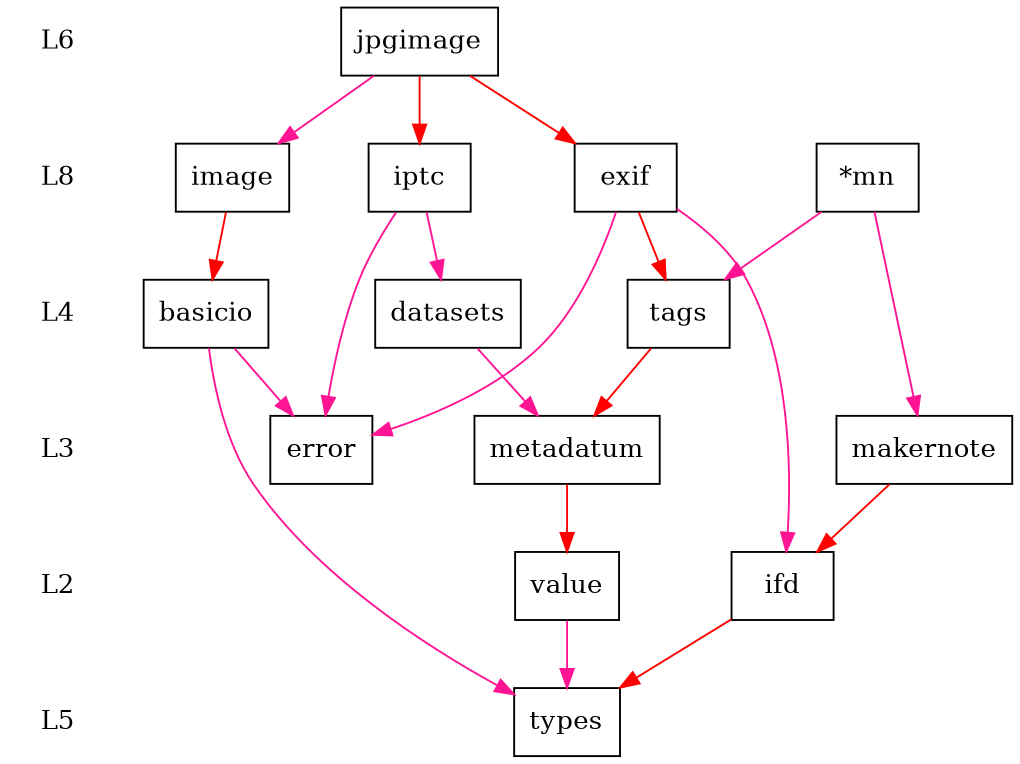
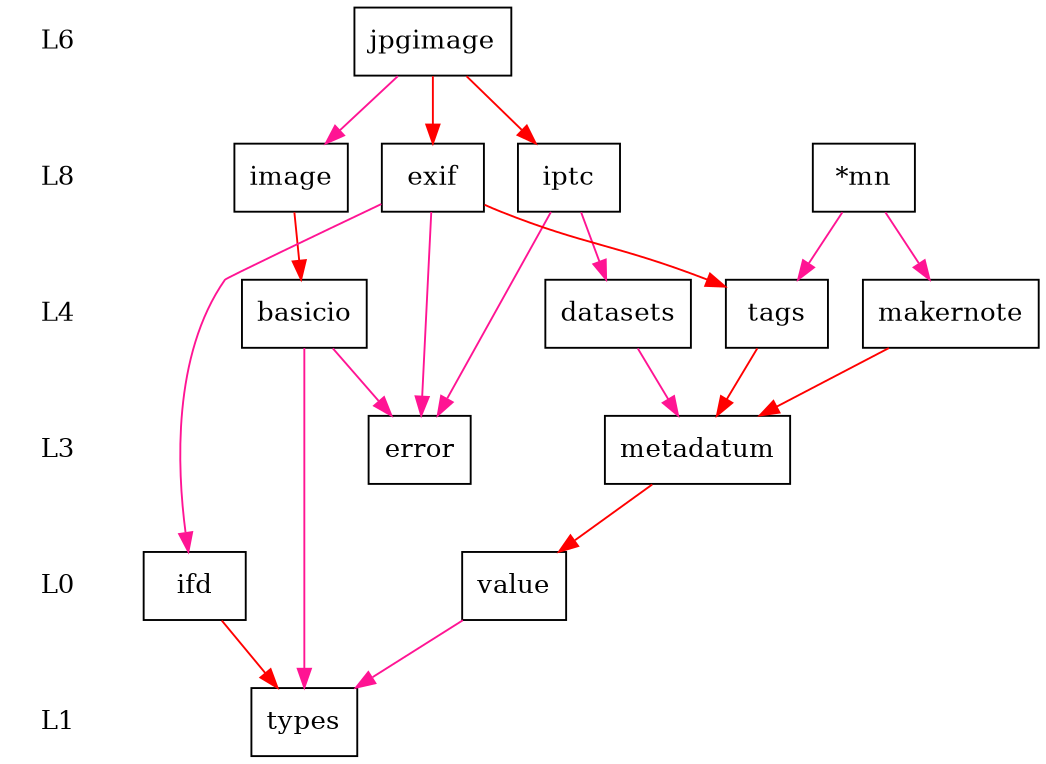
edge "makernote" -> "ifd": now "makernote" -> "metadatum"
node "L2": label "L2" -> "L0"
node "L5": label "L5" -> "L1"
